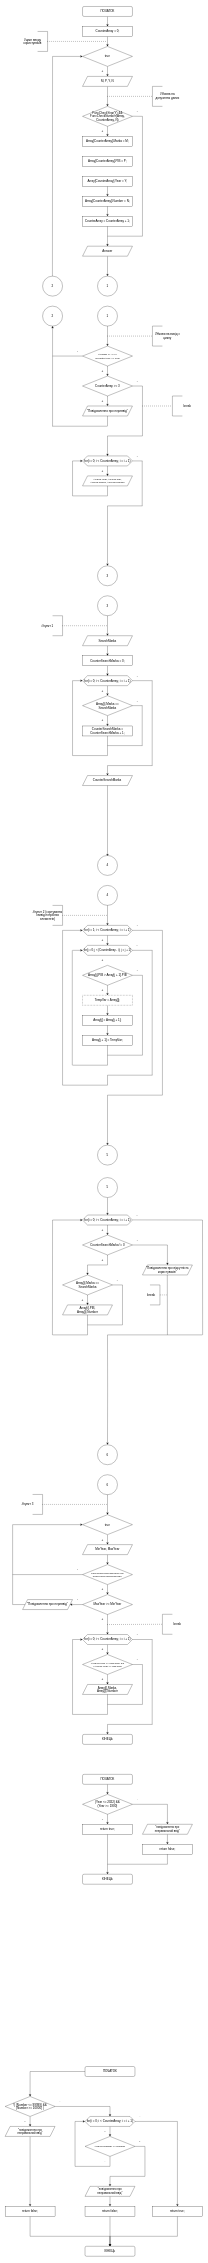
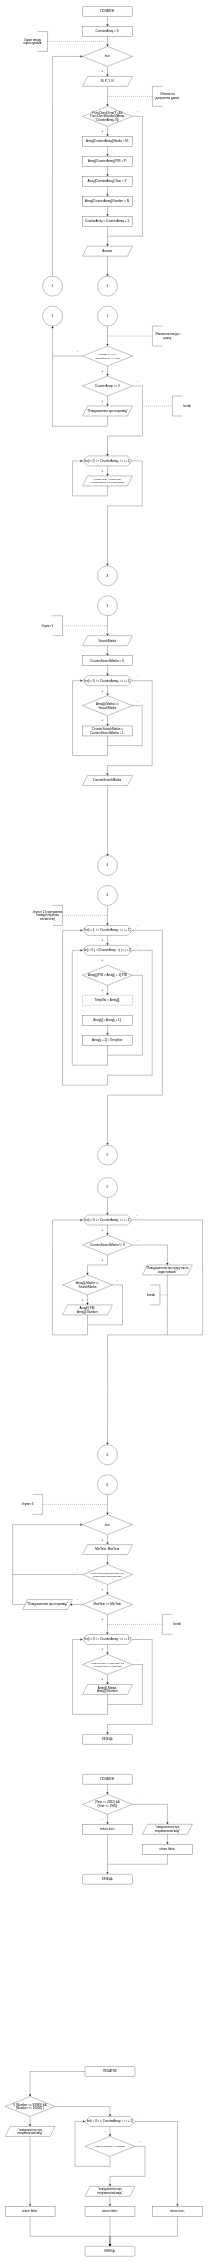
edge "Array[CounterArray].Marka = M;" -> "Array[CounterArray].PIB = P;": added
edge "Array[CounterArray].PIB = P;" -> "Array[CounterArray].Year = Y;": added
edge "TempVar = Array[j];" -> "Array[j] = Array[j + 1];": removed
